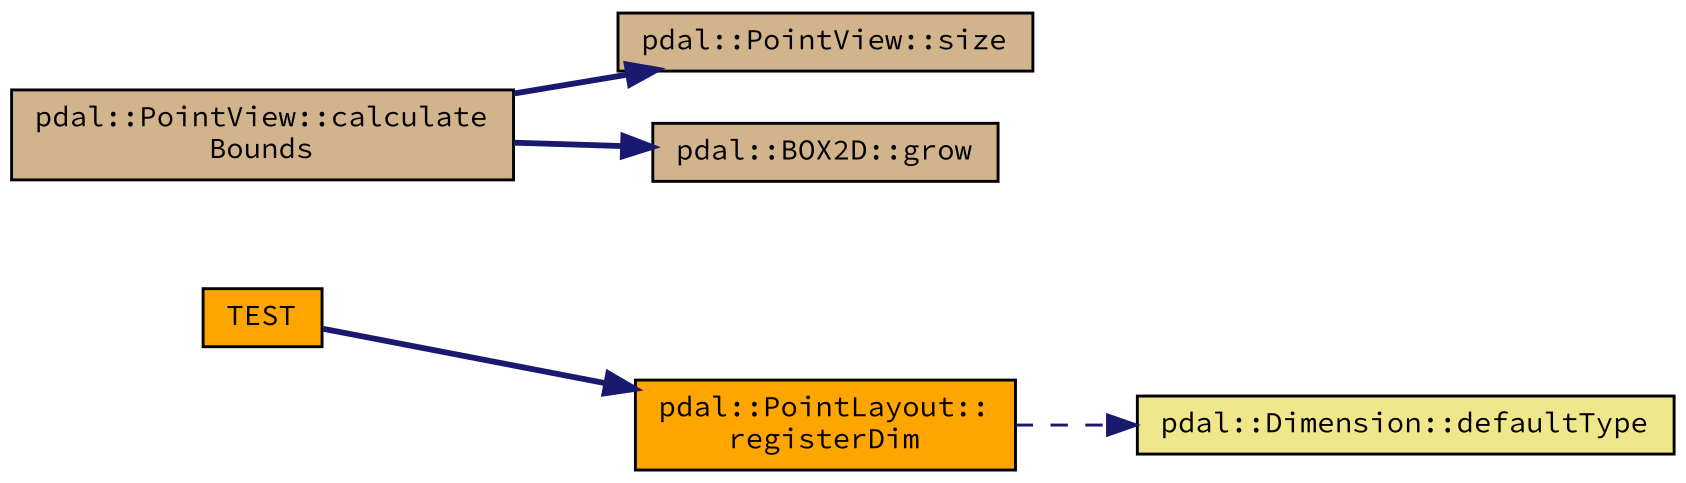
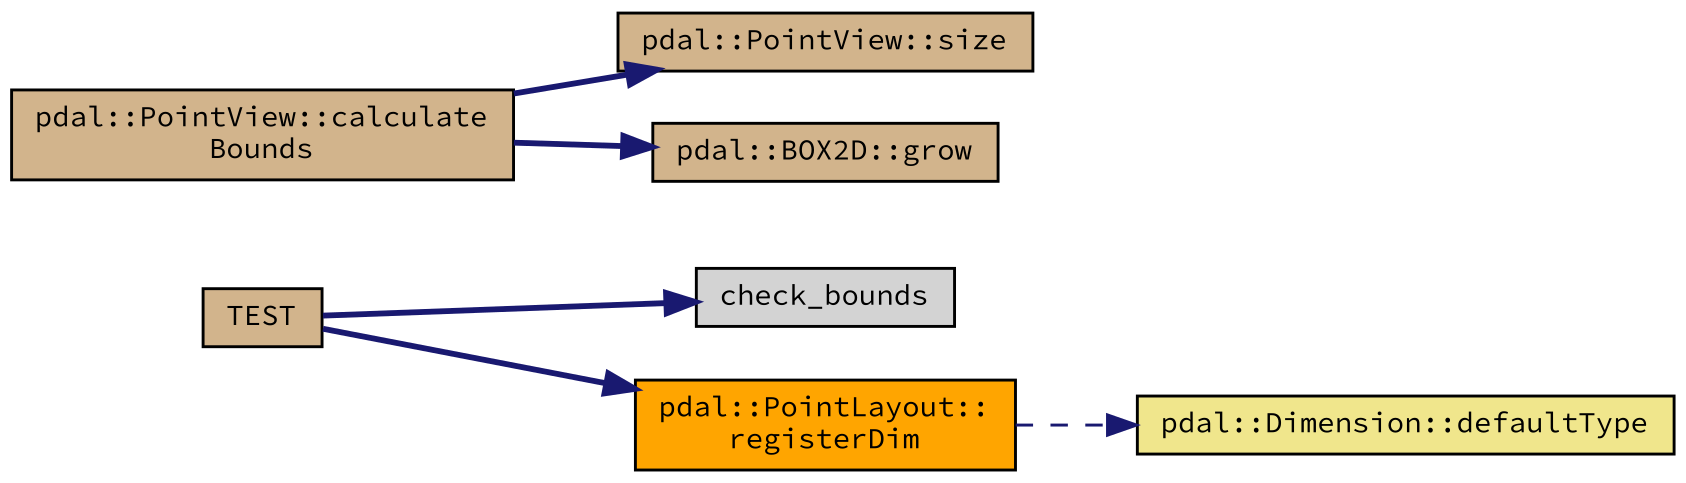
node "check_bounds": added
node "TEST": fillcolor orange -> tan
